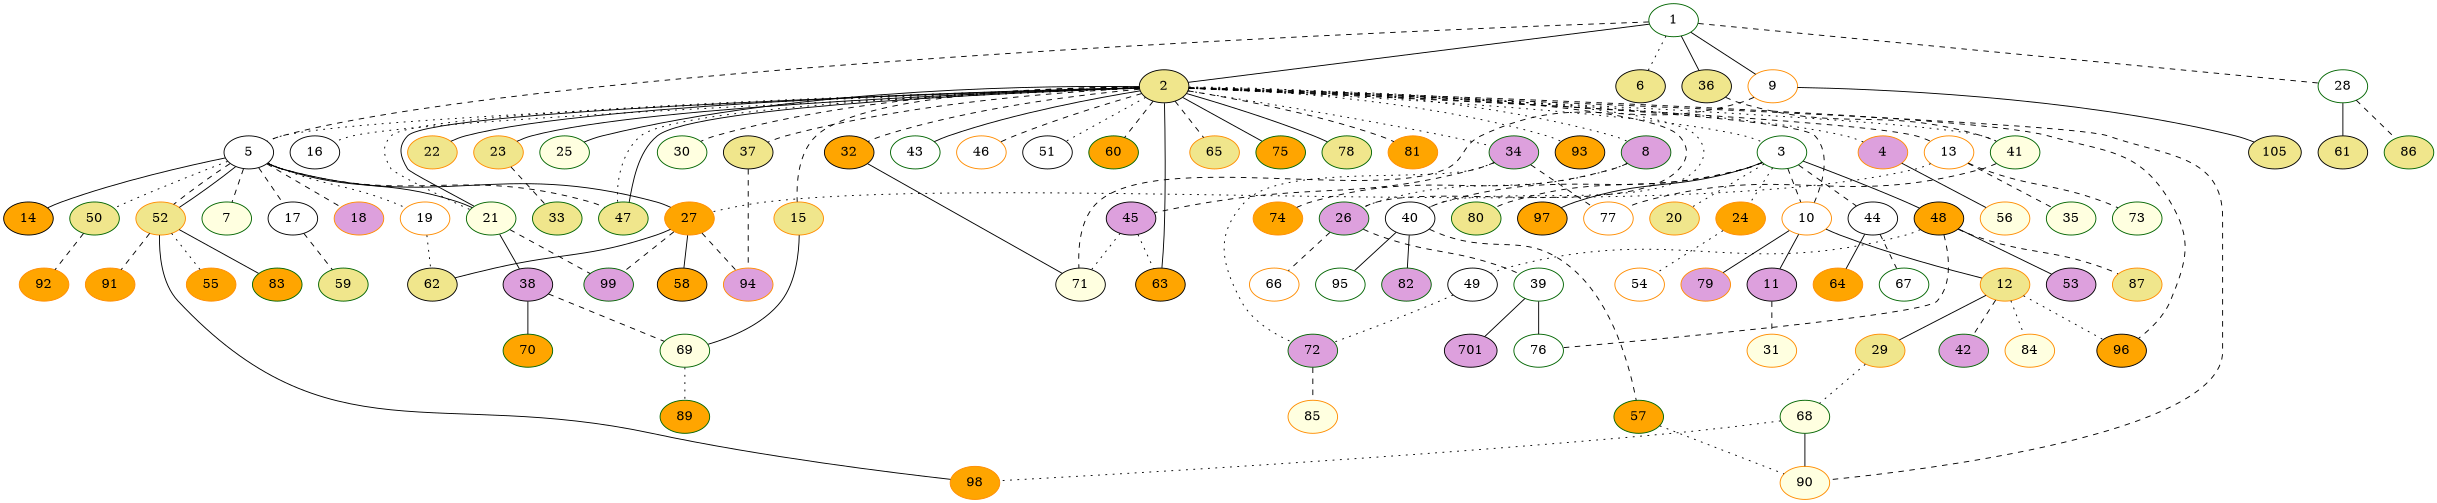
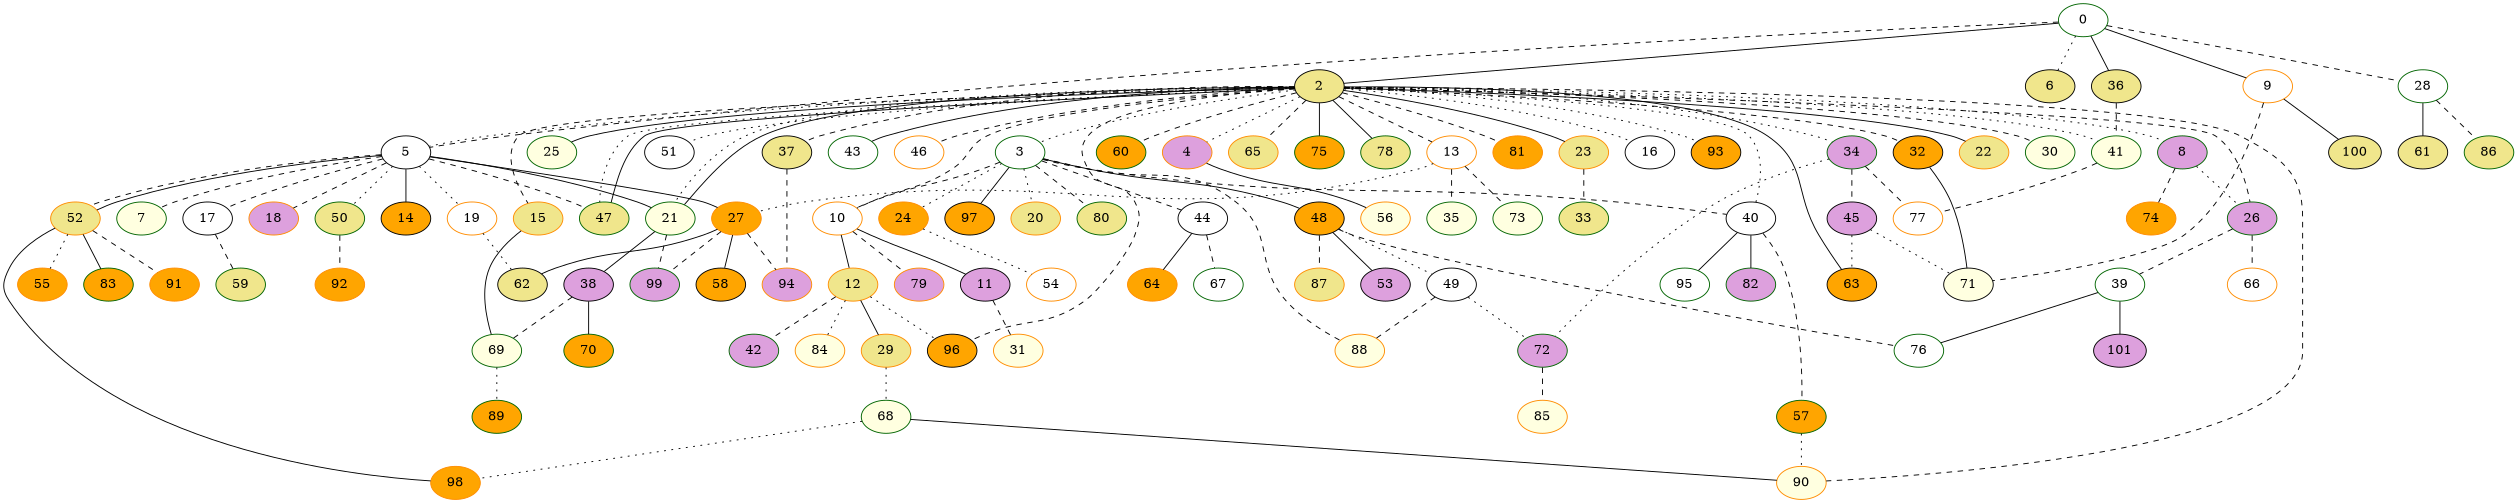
node "1": label "1" -> "0"
node "105": label "105" -> "100"
edge "10" -- "79": style solid -> dashed
node "88": added
node "701": label "701" -> "101"
